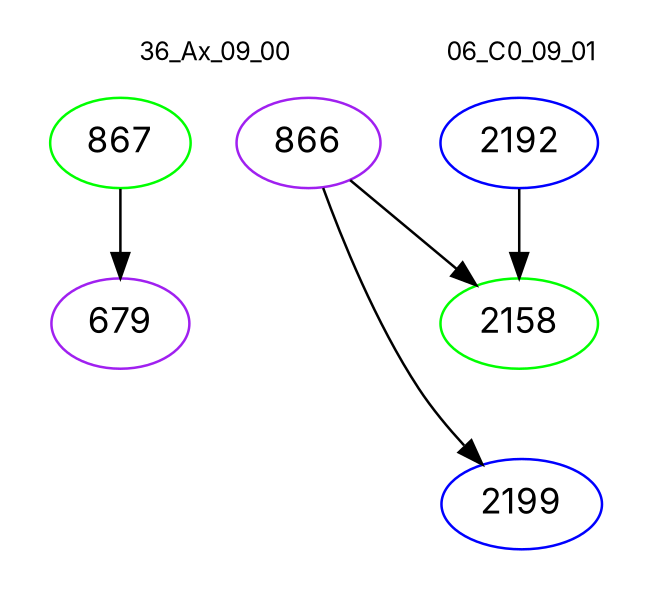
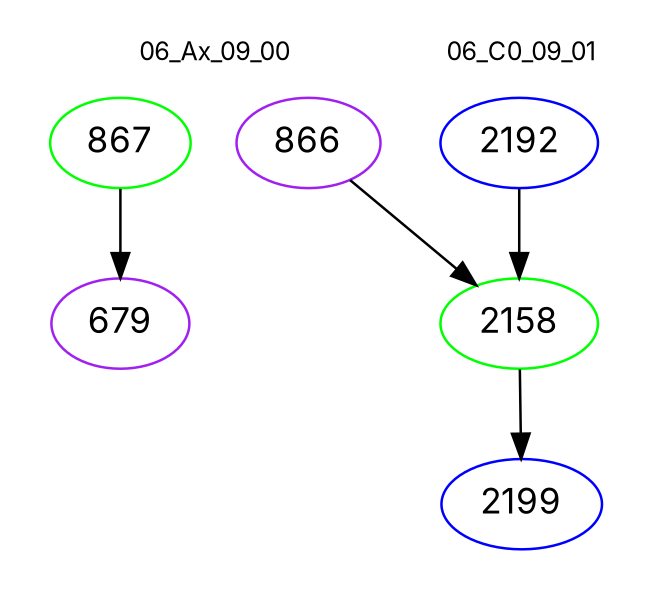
cluster "36_Ax_09_00": label "36_Ax_09_00" -> "06_Ax_09_00"
edge "866" -> "2199": now "2158" -> "2199"
